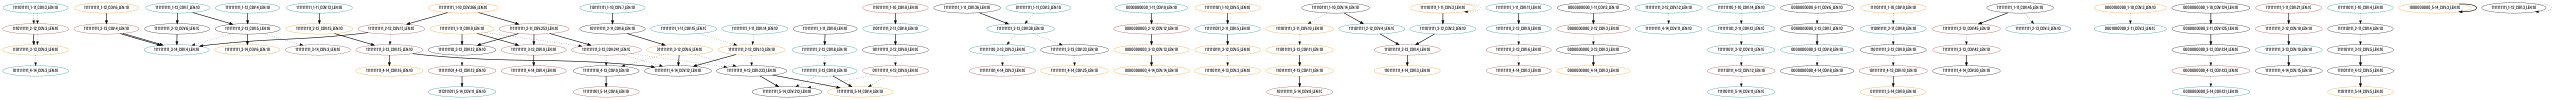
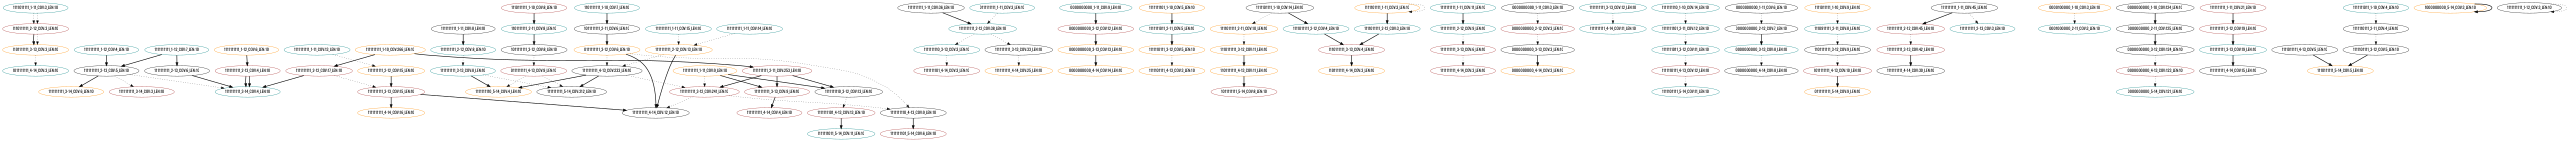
node "0000000000_6-11_COV:6_LEN:10": label "0000000000_6-11_COV:6_LEN:10" -> "0000000000_1-11_COV:6_LEN:10"
edge "1111111111_1-11_COV:13_LEN:10" -> "1111111111_2-12_COV:15_LEN:10": style bold -> dotted
edge "0000000000_1-11_COV:3_LEN:10" -> "0000000000_2-12_COV:3_LEN:10": style bold -> dotted
edge "1111101111_3-12_COV:5_LEN:10" -> "1111011111_4-13_COV:5_LEN:10": now "1111101111_3-12_COV:5_LEN:10" -> "1110111111_5-14_COV:5_LEN:10"
edge "1111111111_3-12_COV:241_LEN:10" -> "1111111111_4-13_COV:233_LEN:10": reversed
node "1113111011_5-14_COV:11_LEN:10": label "1113111011_5-14_COV:11_LEN:10" -> "1111111011_5-14_COV:11_LEN:10"
